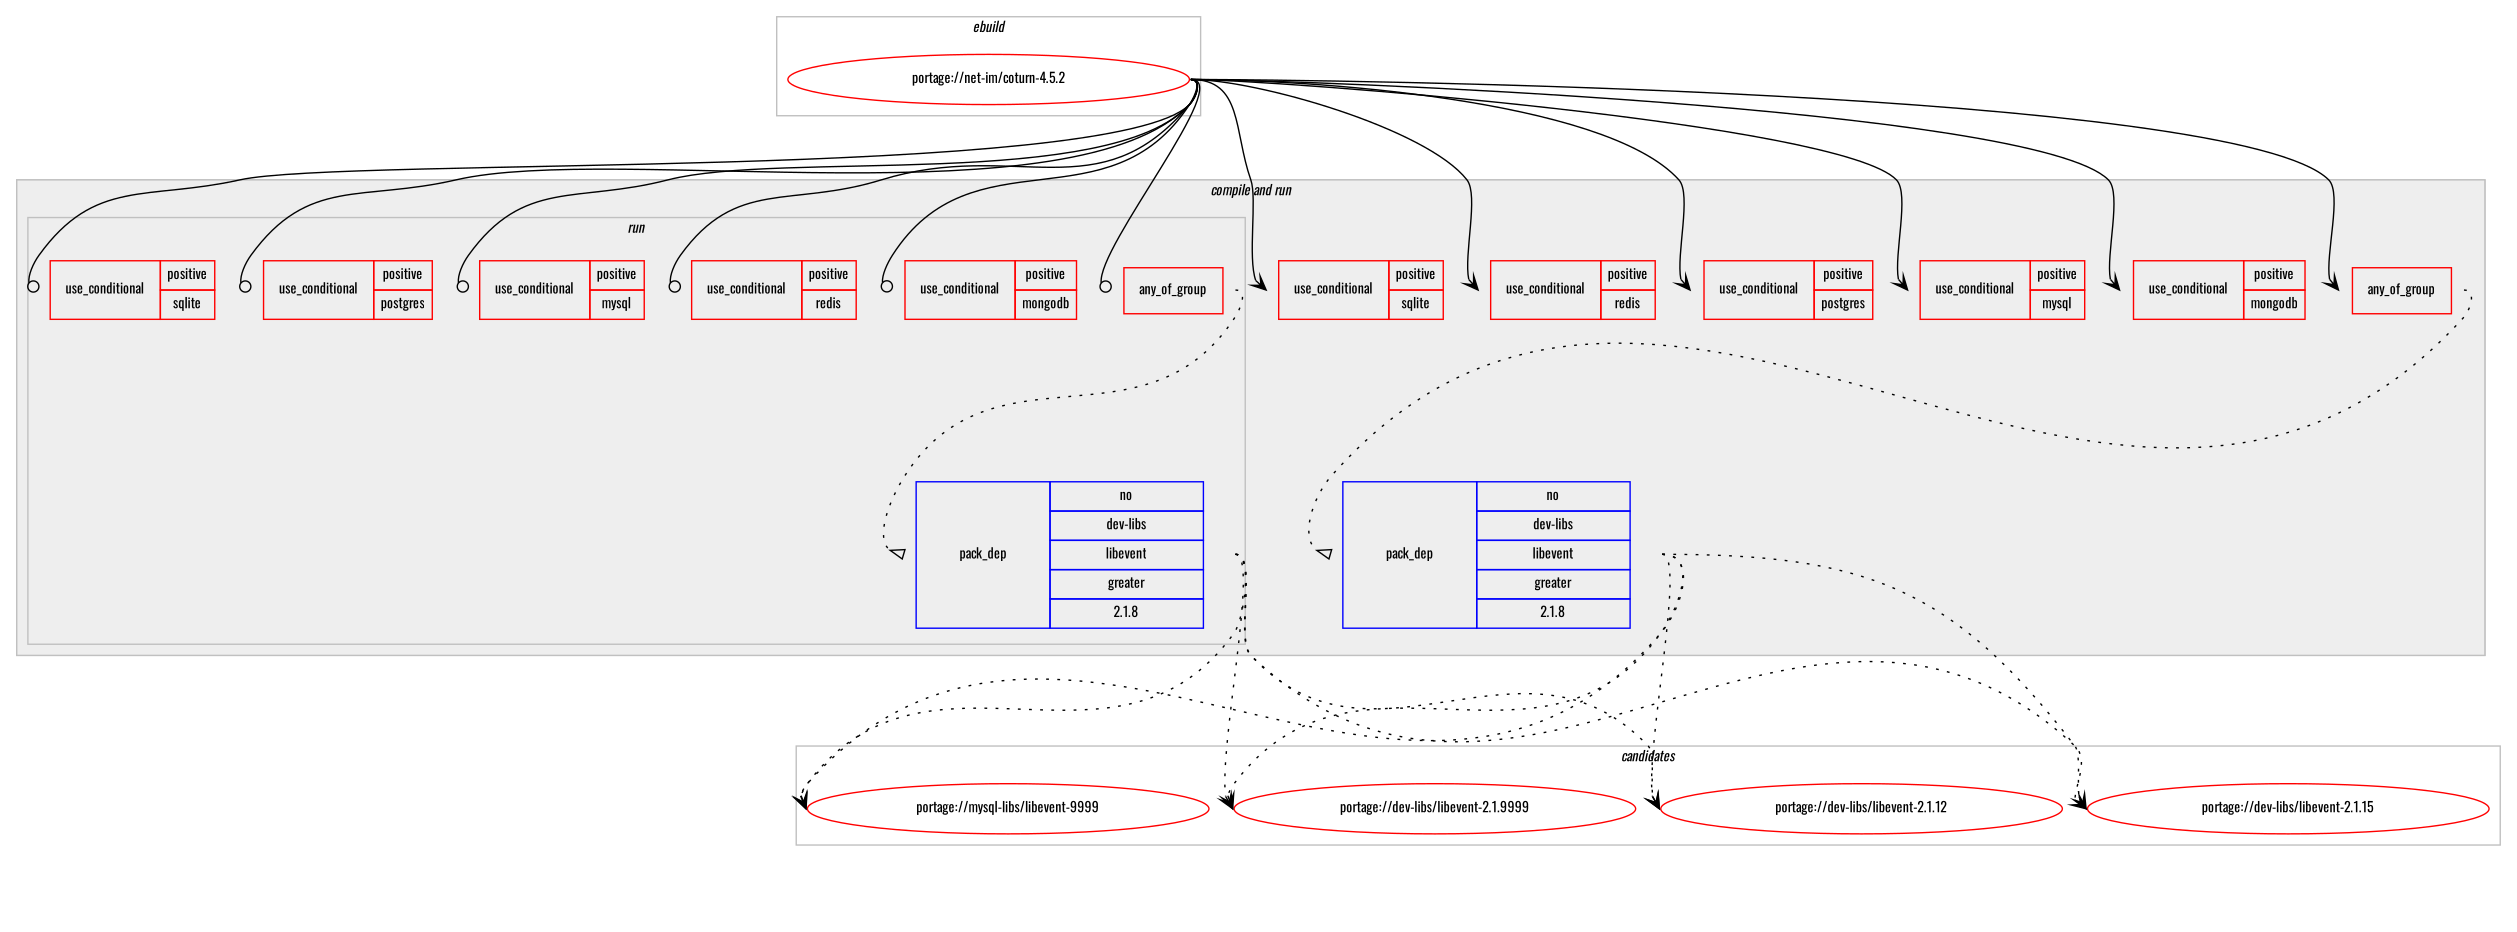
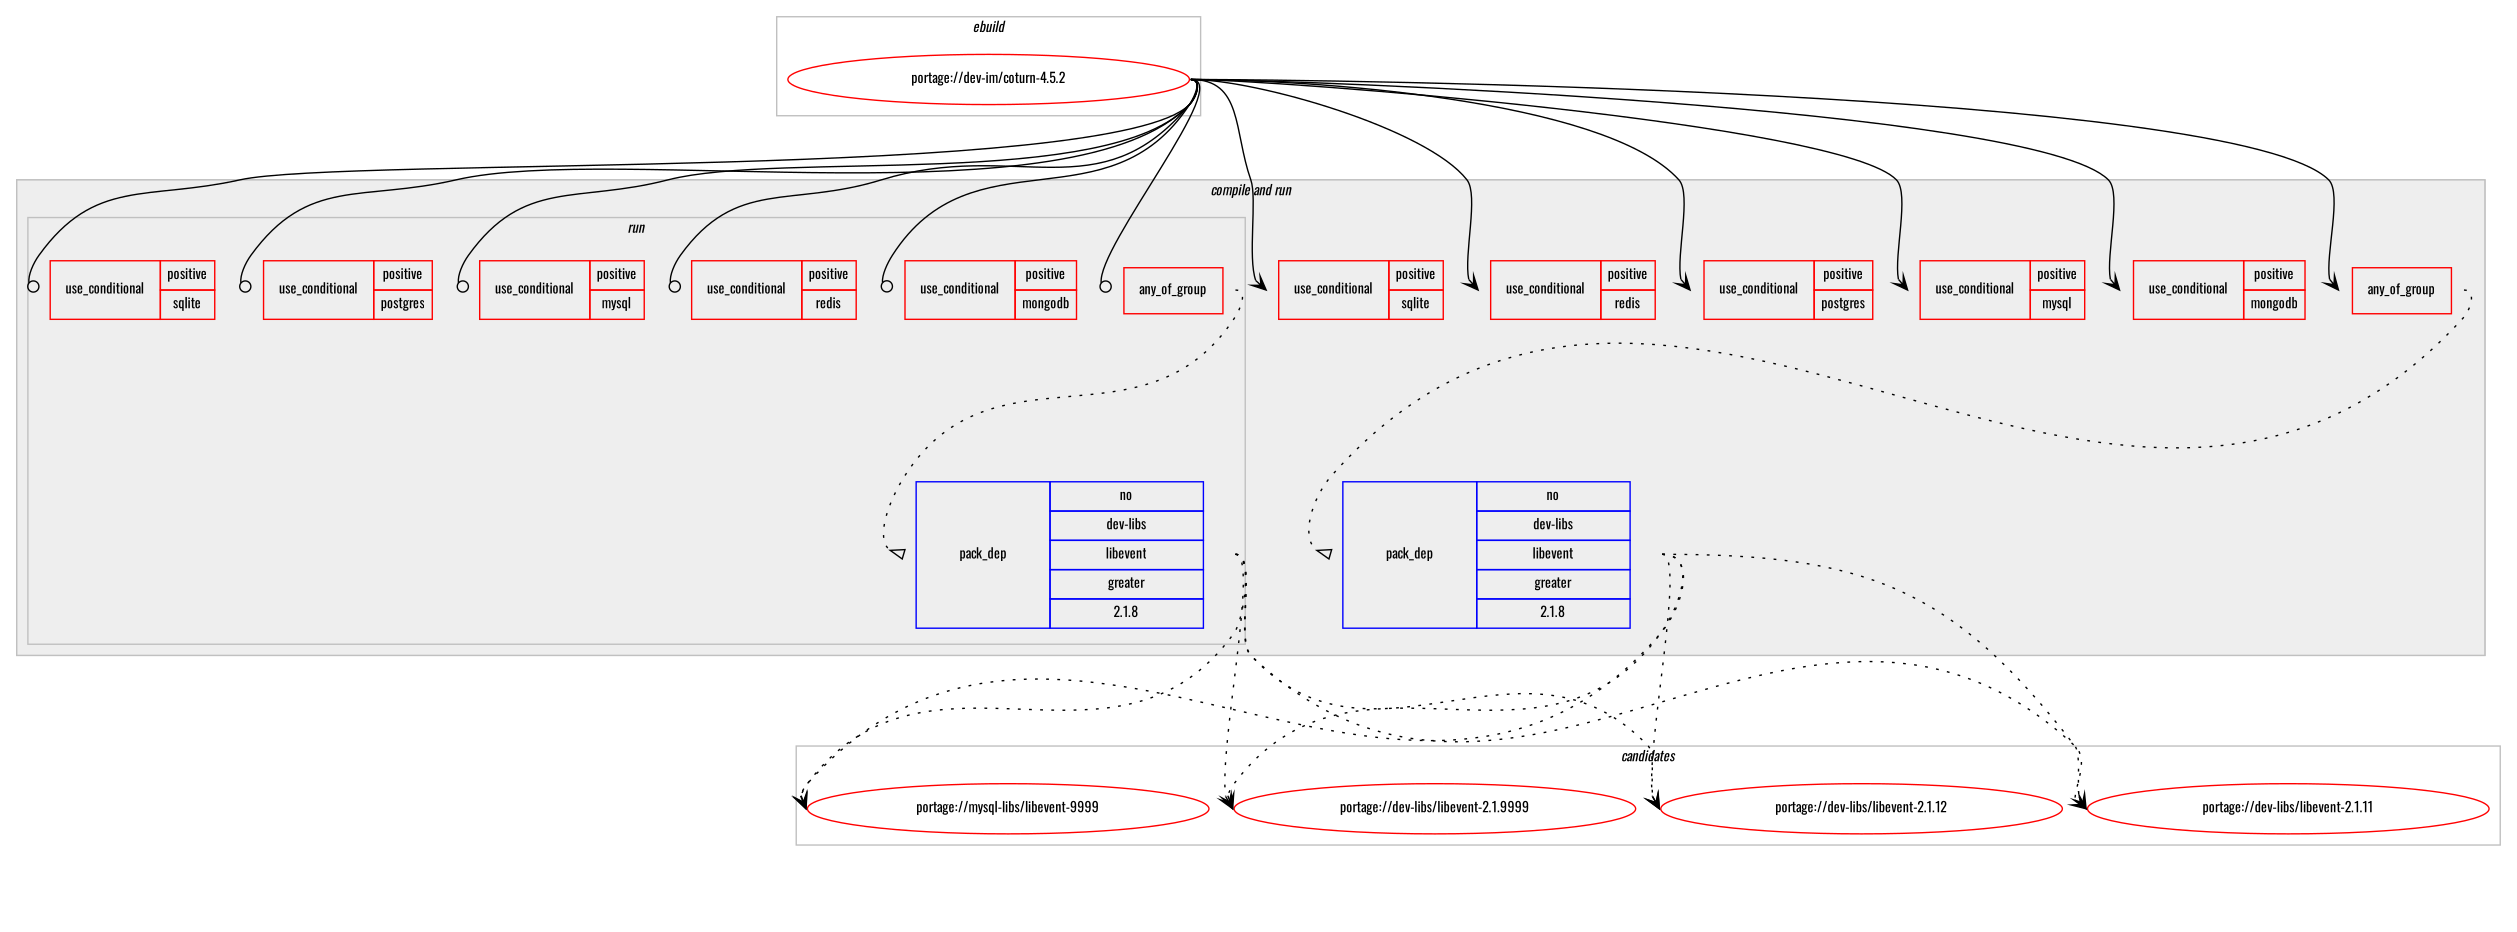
node "portage://net-im/coturn-4.5.2": label "portage://net-im/coturn-4.5.2" -> "portage://dev-im/coturn-4.5.2"
node "portage://dev-libs/libevent-2.1.15": label "portage://dev-libs/libevent-2.1.15" -> "portage://dev-libs/libevent-2.1.11"
